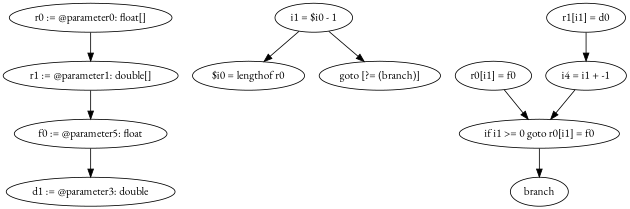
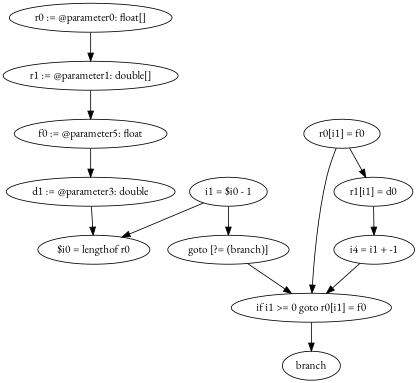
edge "r0[i1] = f0" -> "r1[i1] = d0": added
edge "d1 := @parameter3: double" -> "$i0 = lengthof r0": added
edge "goto [?= (branch)]" -> "if i1 >= 0 goto r0[i1] = f0": added
